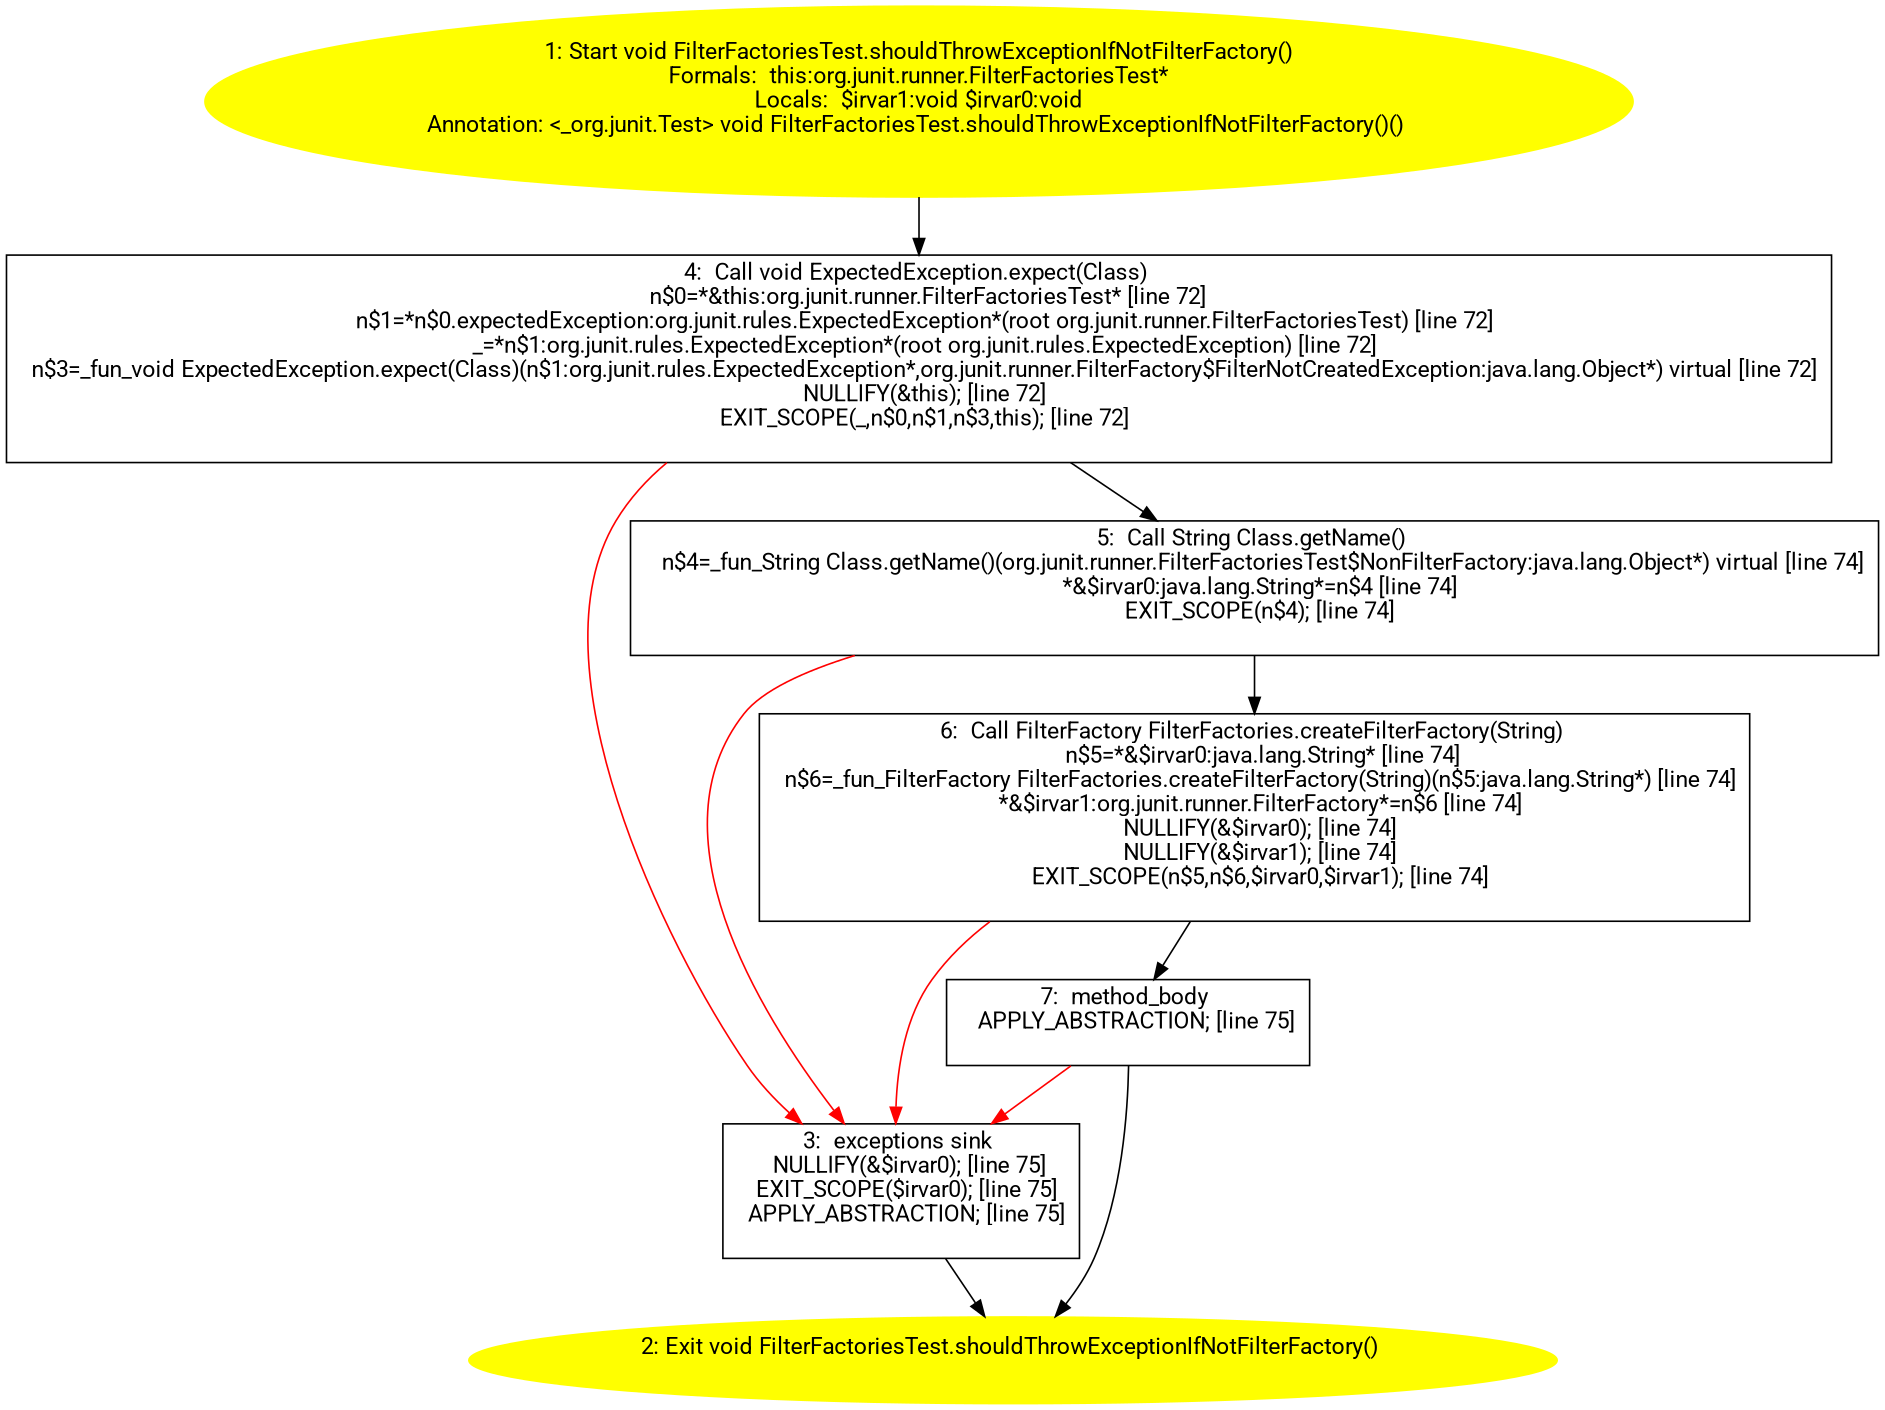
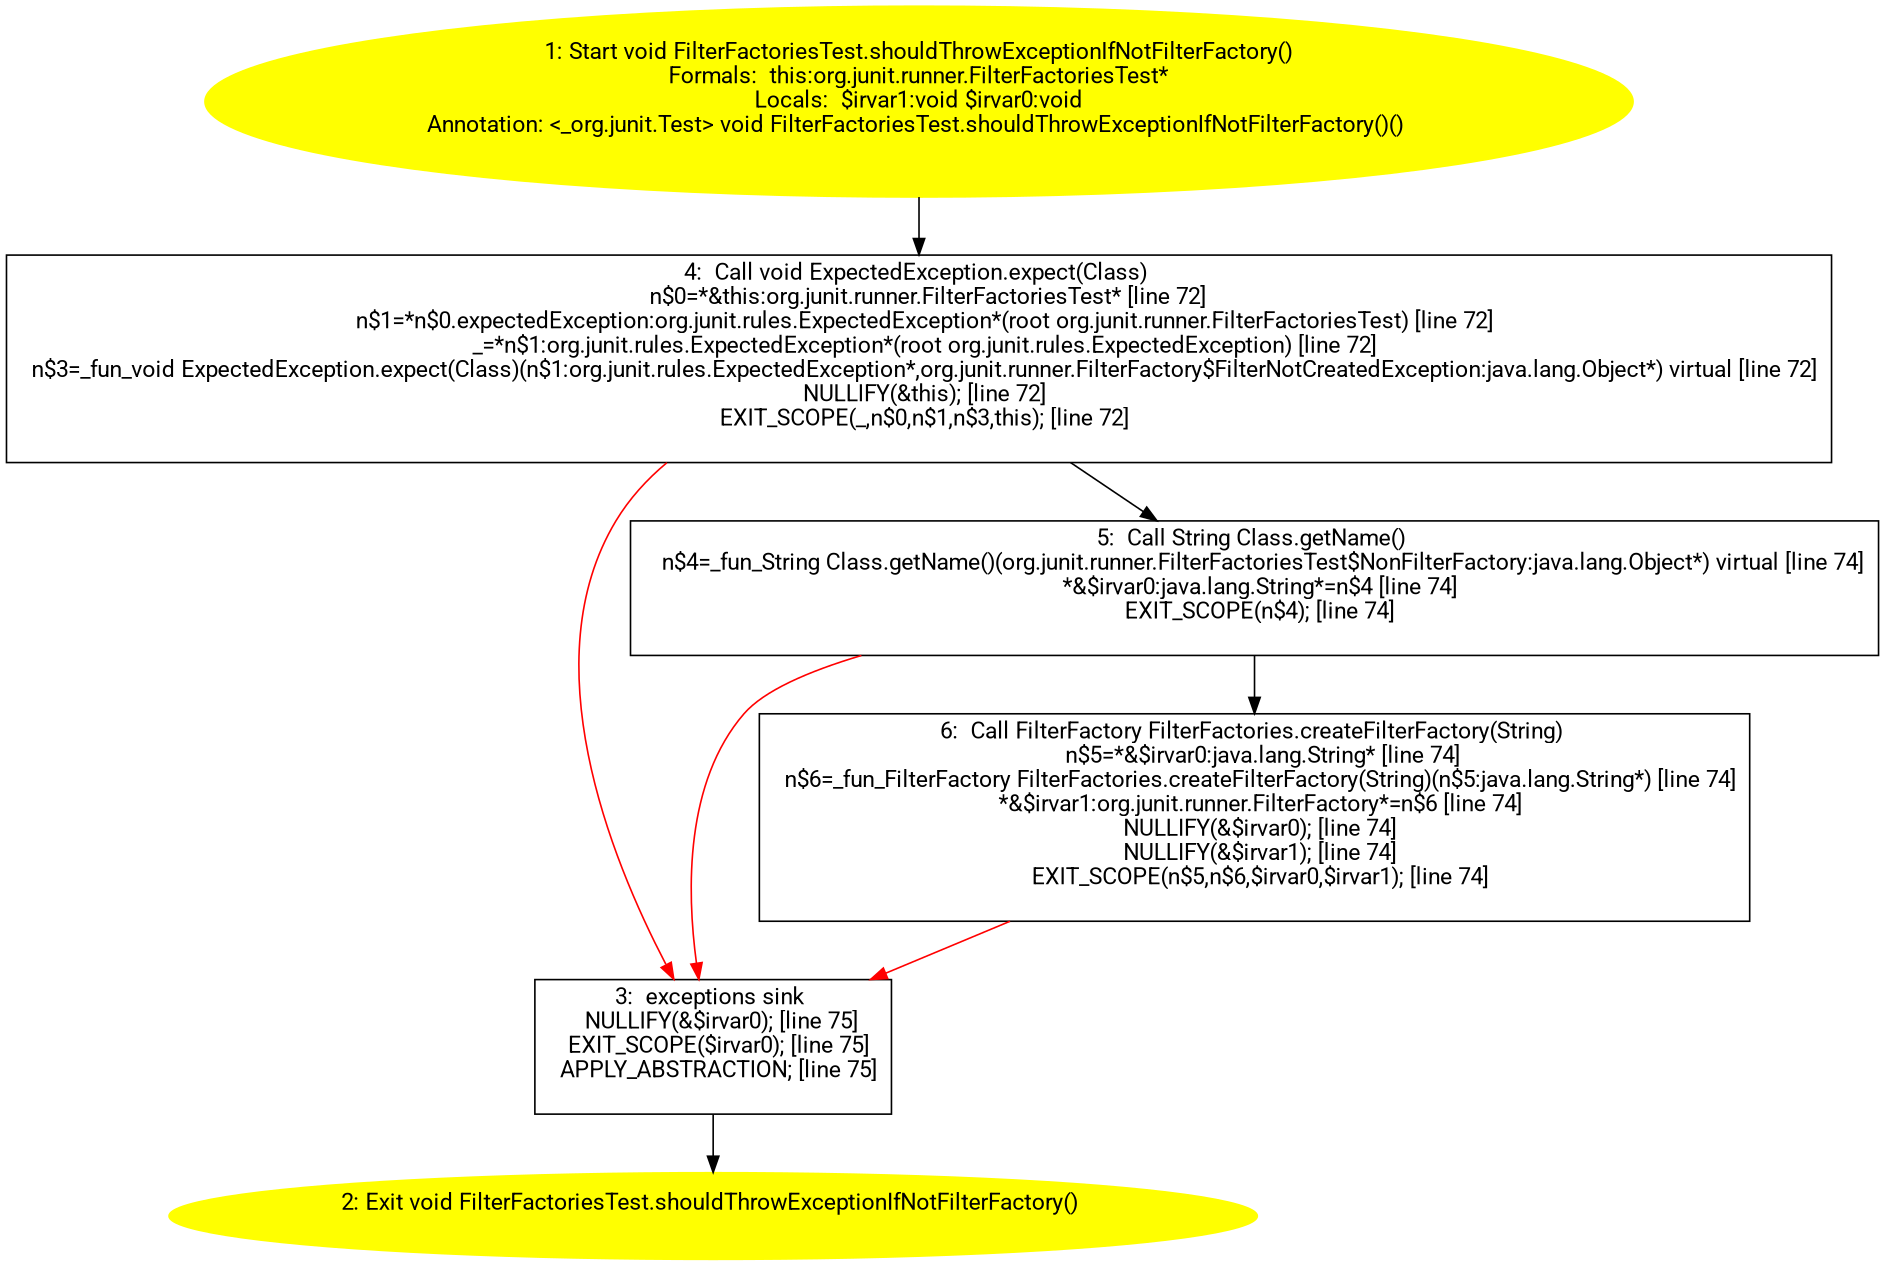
node "7:  method_body APPLY_ABSTRACTION; [line 75]": removed
